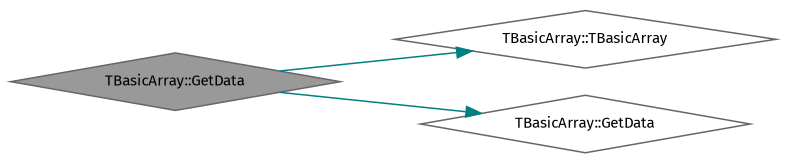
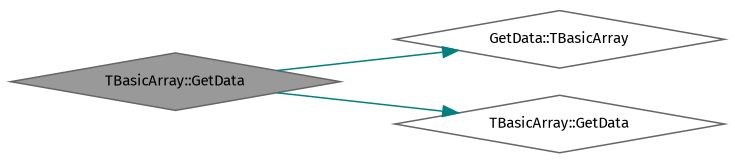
node "TBasicArray::TBasicArray": label "TBasicArray::TBasicArray" -> "GetData::TBasicArray"
